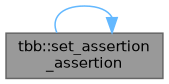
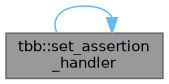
node "tbb::set_assertion _assertion": label "tbb::set_assertion _assertion" -> "tbb::set_assertion _handler"
